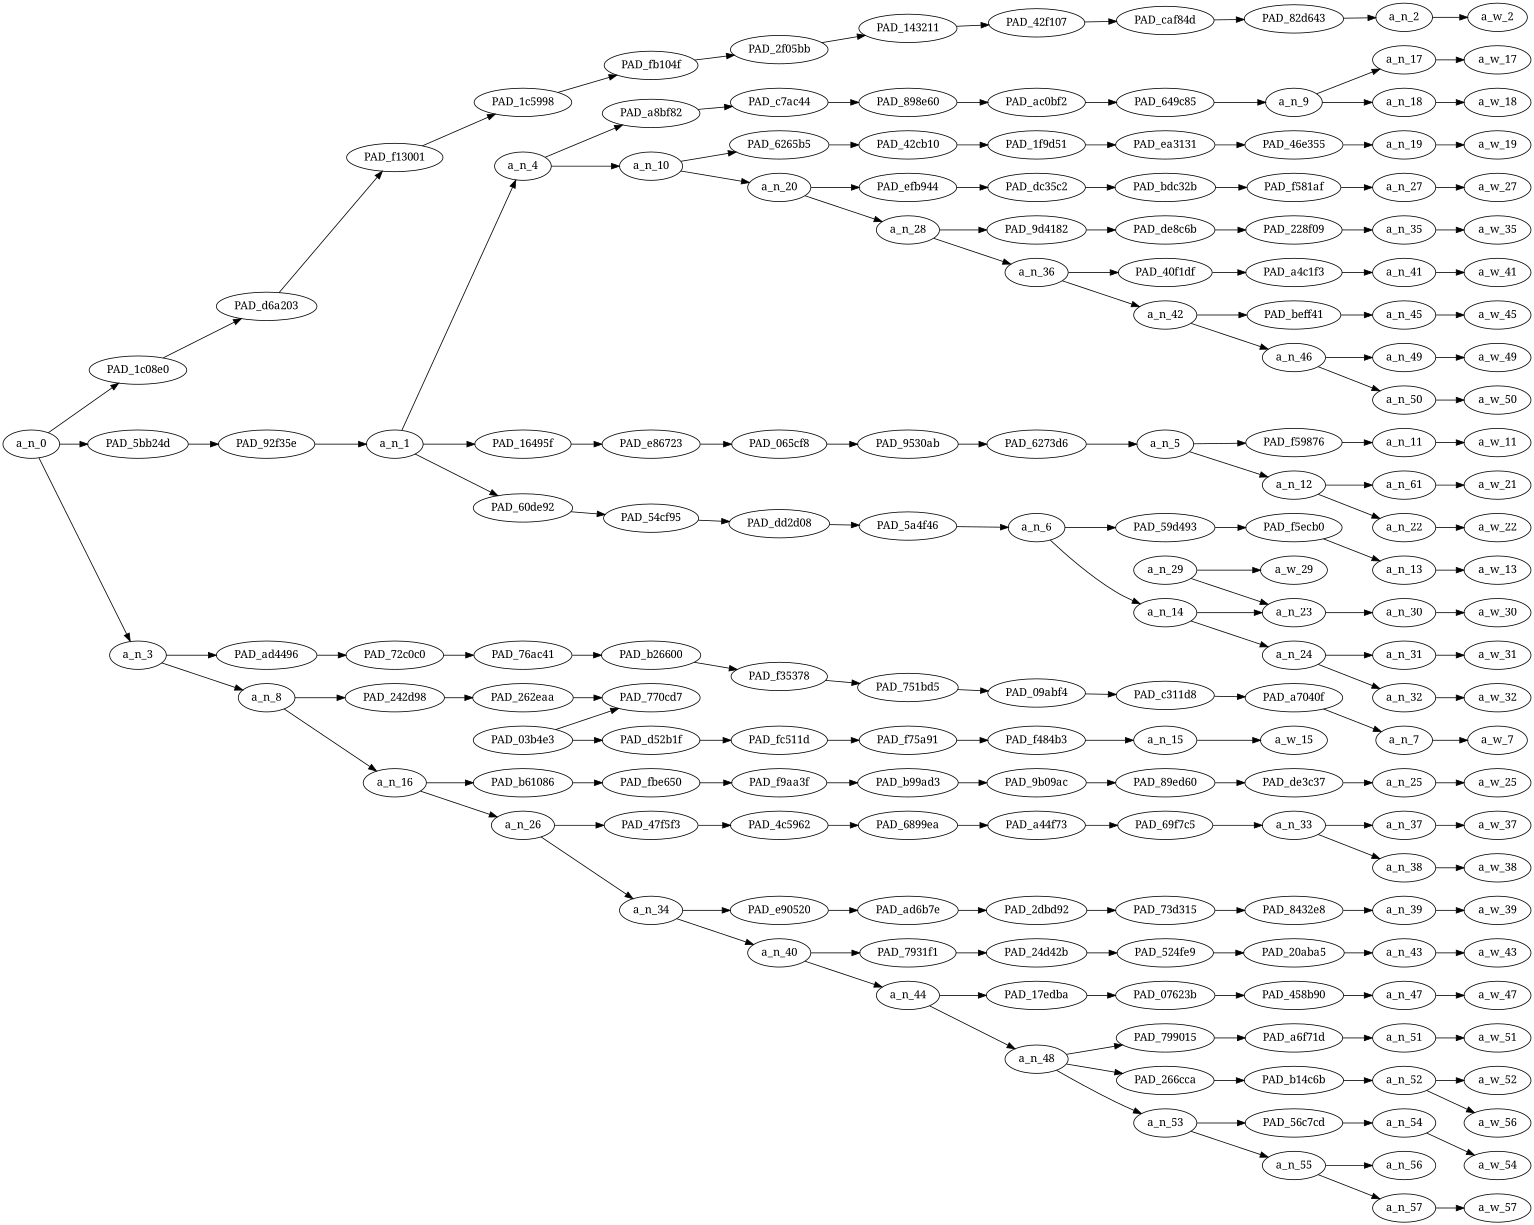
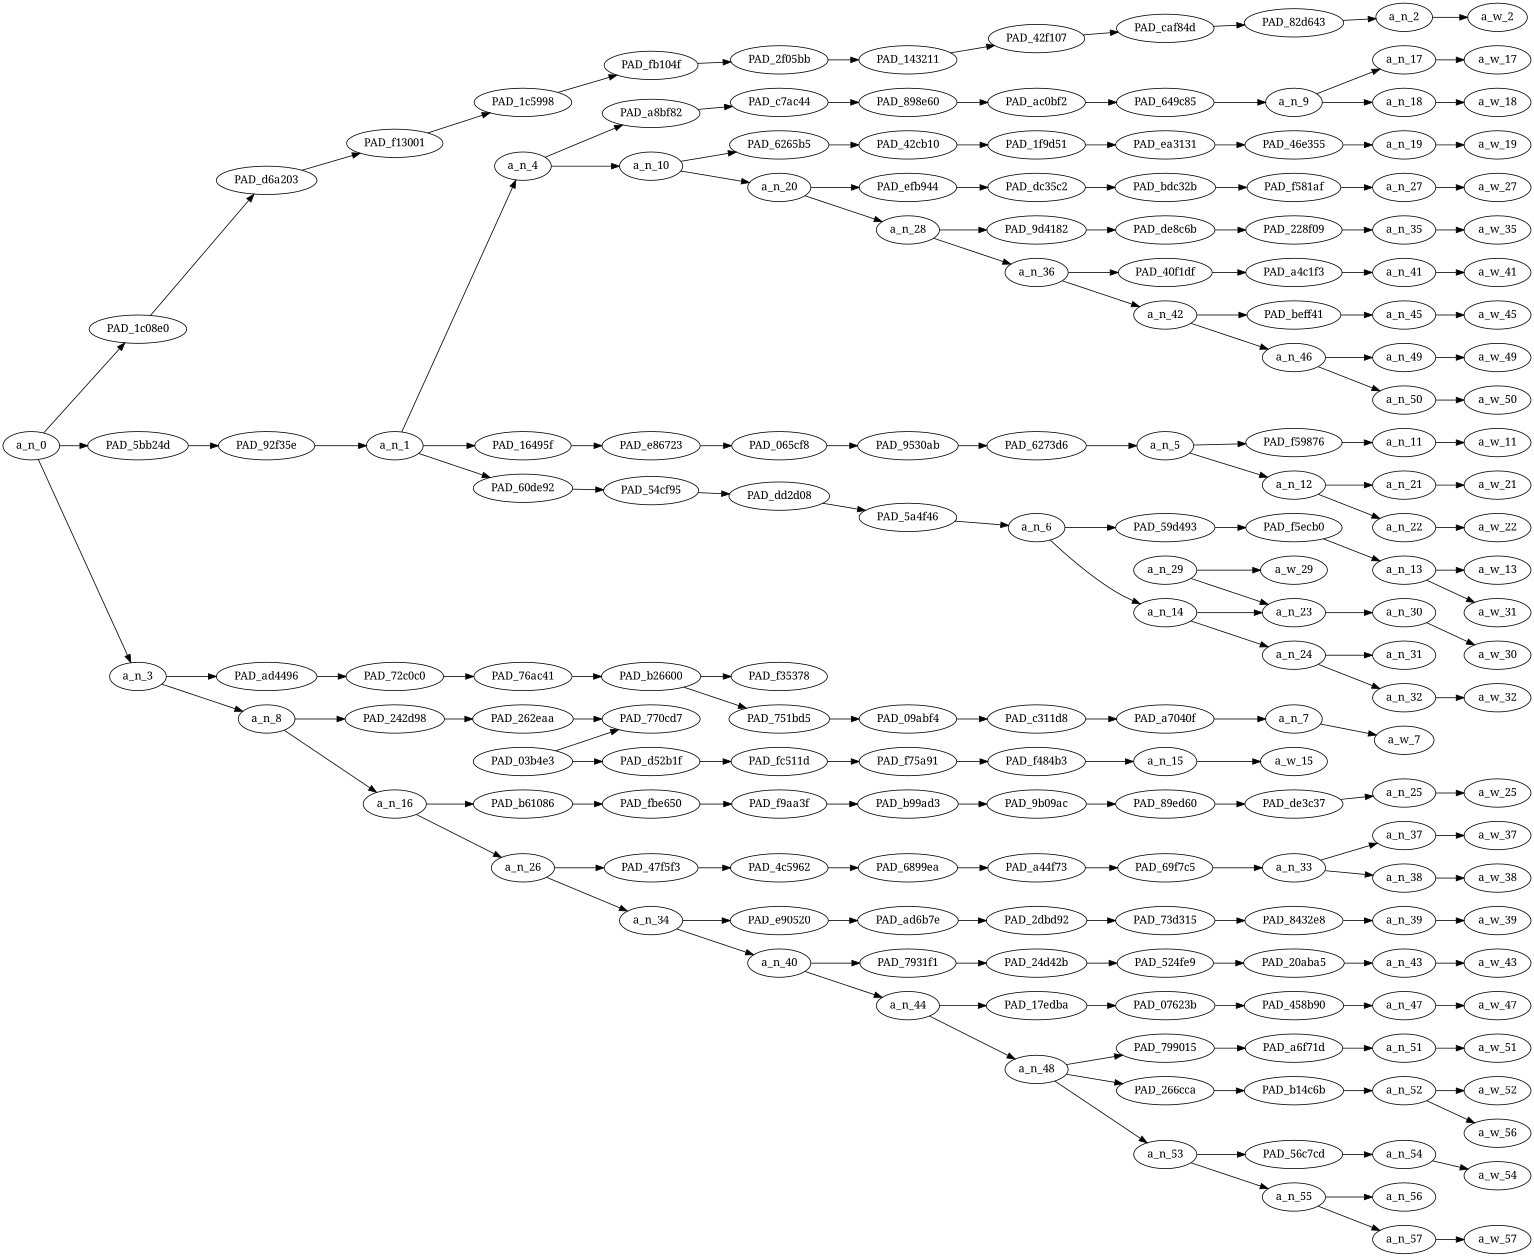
node "a_n_61": label "a_n_61" -> "a_n_21"
edge "a_n_31" -> "a_w_31": now "a_n_13" -> "a_w_31"
edge "PAD_f35378" -> "PAD_751bd5": now "PAD_b26600" -> "PAD_751bd5"
